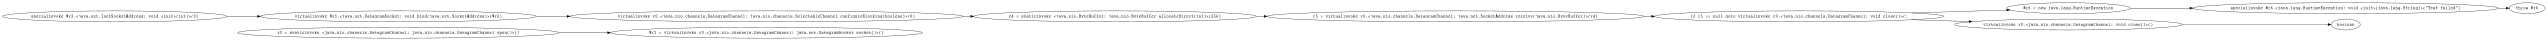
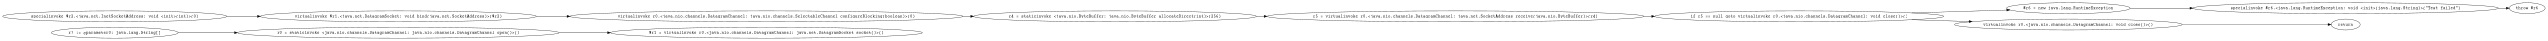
node "boolean": label "boolean" -> "return"
node "r7 := @parameter0: java.lang.String[]": added
